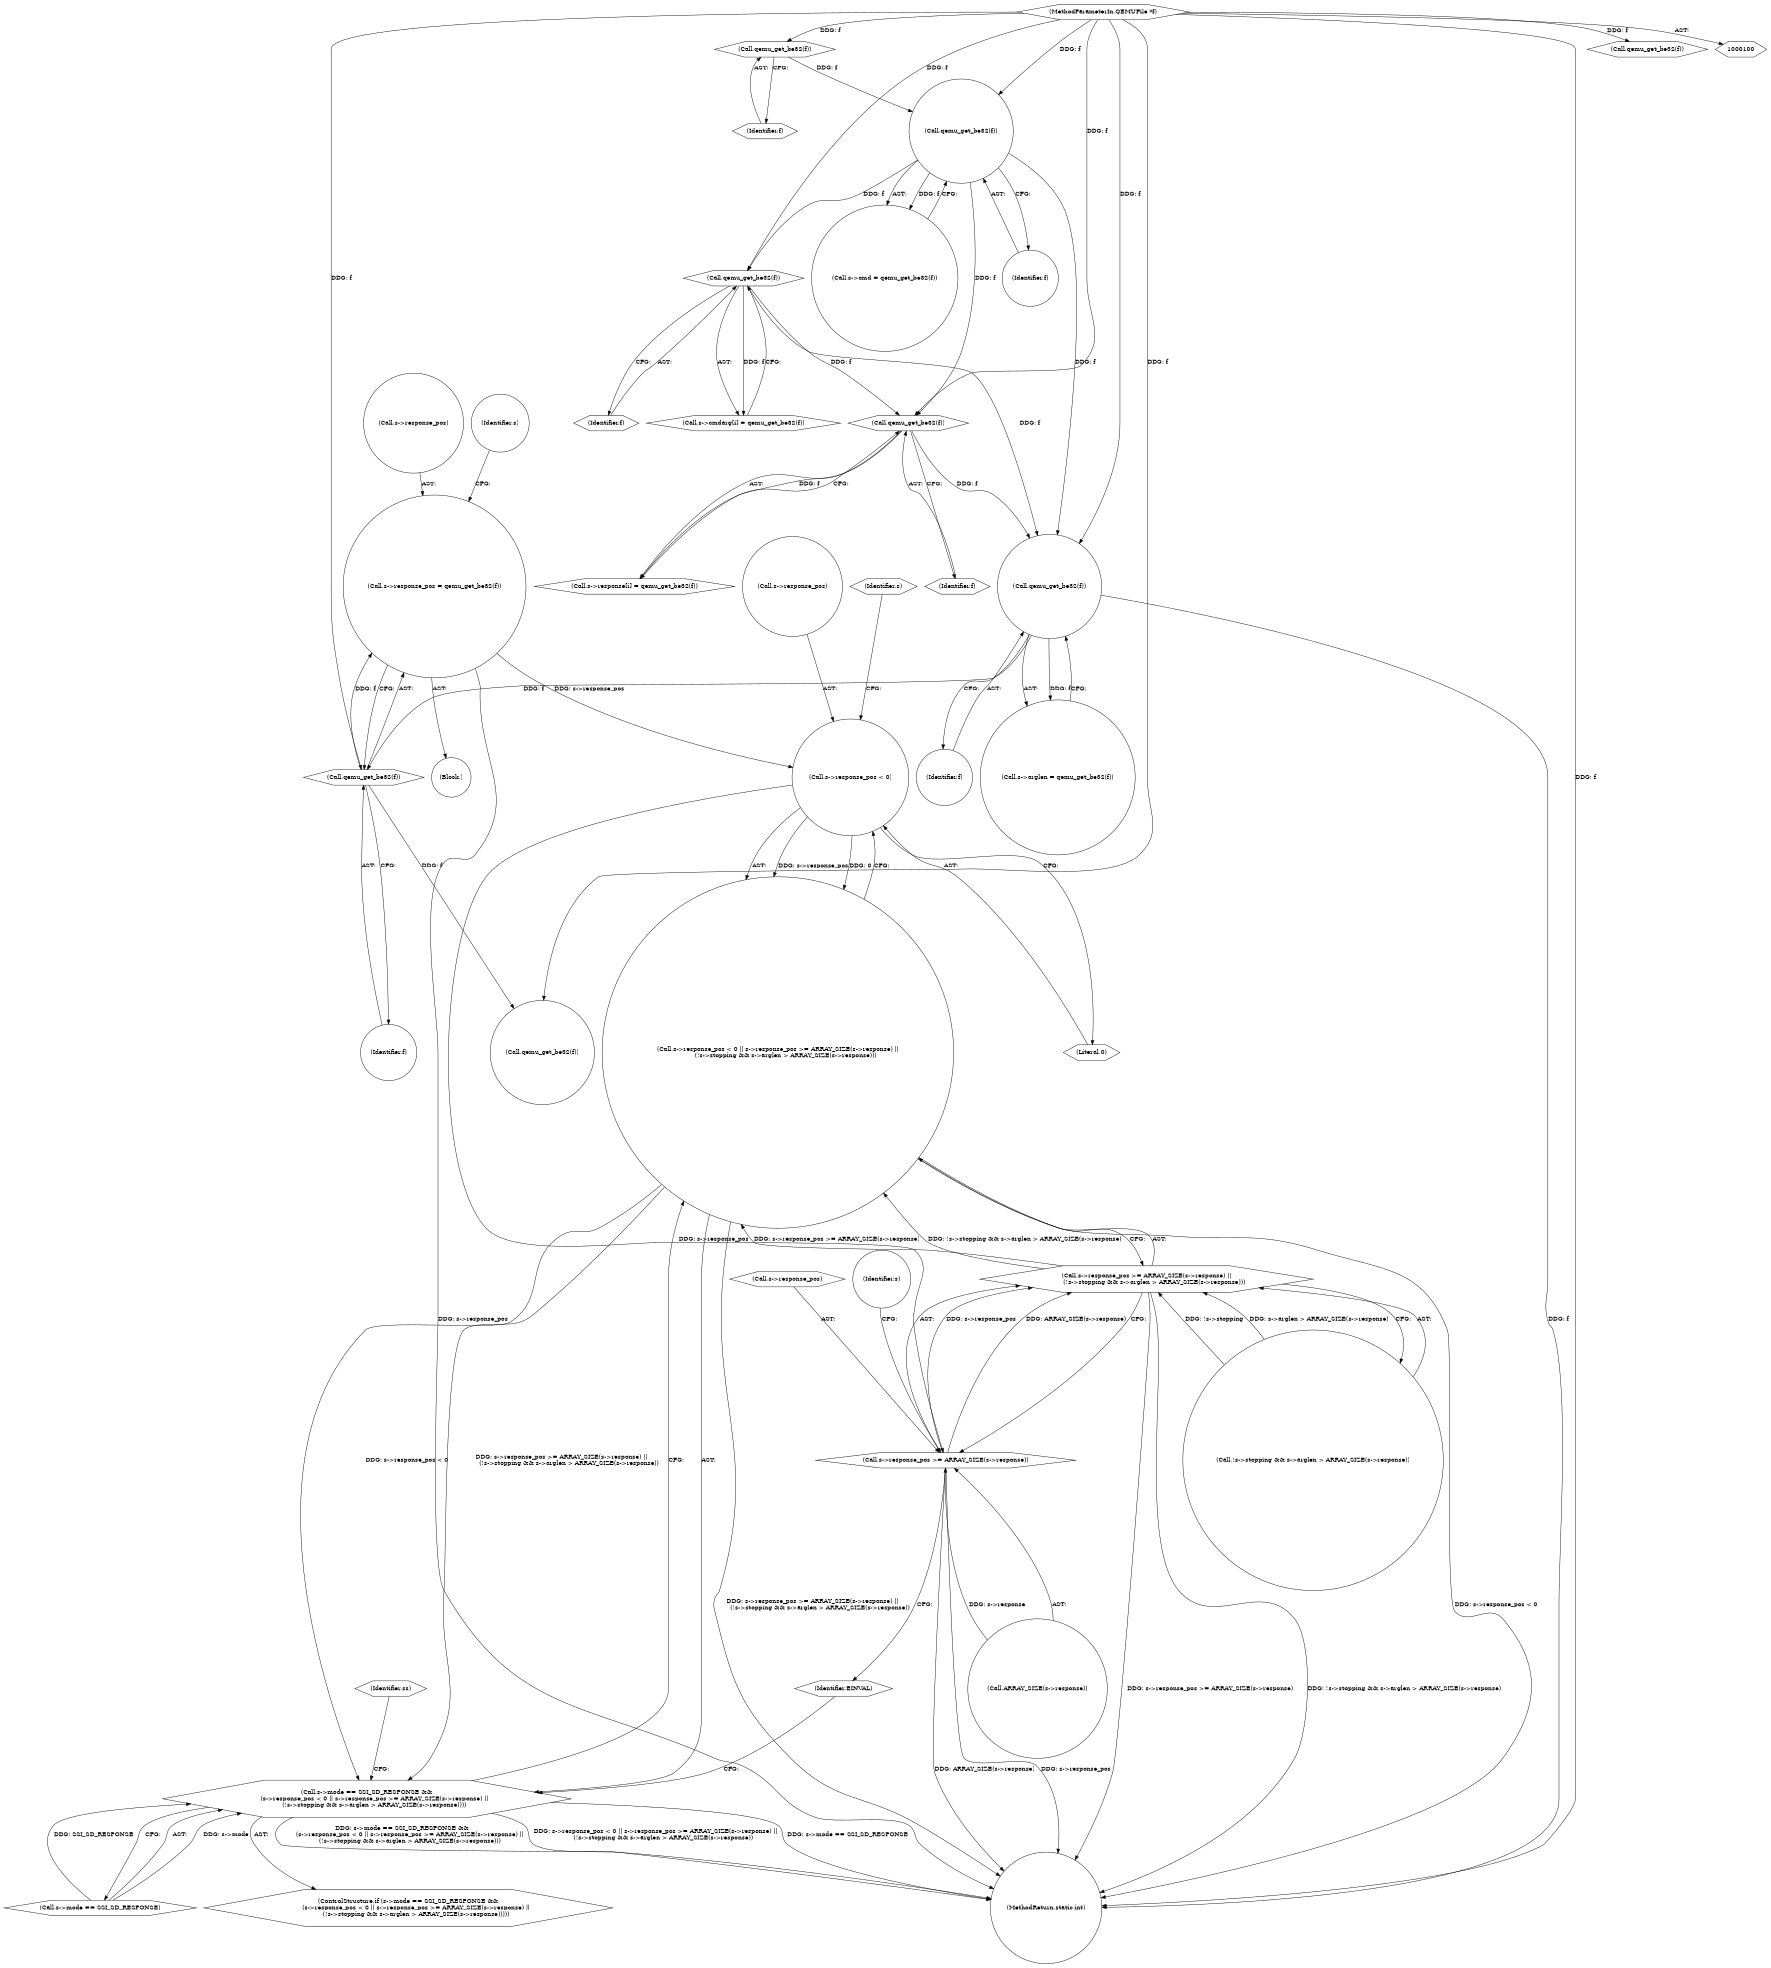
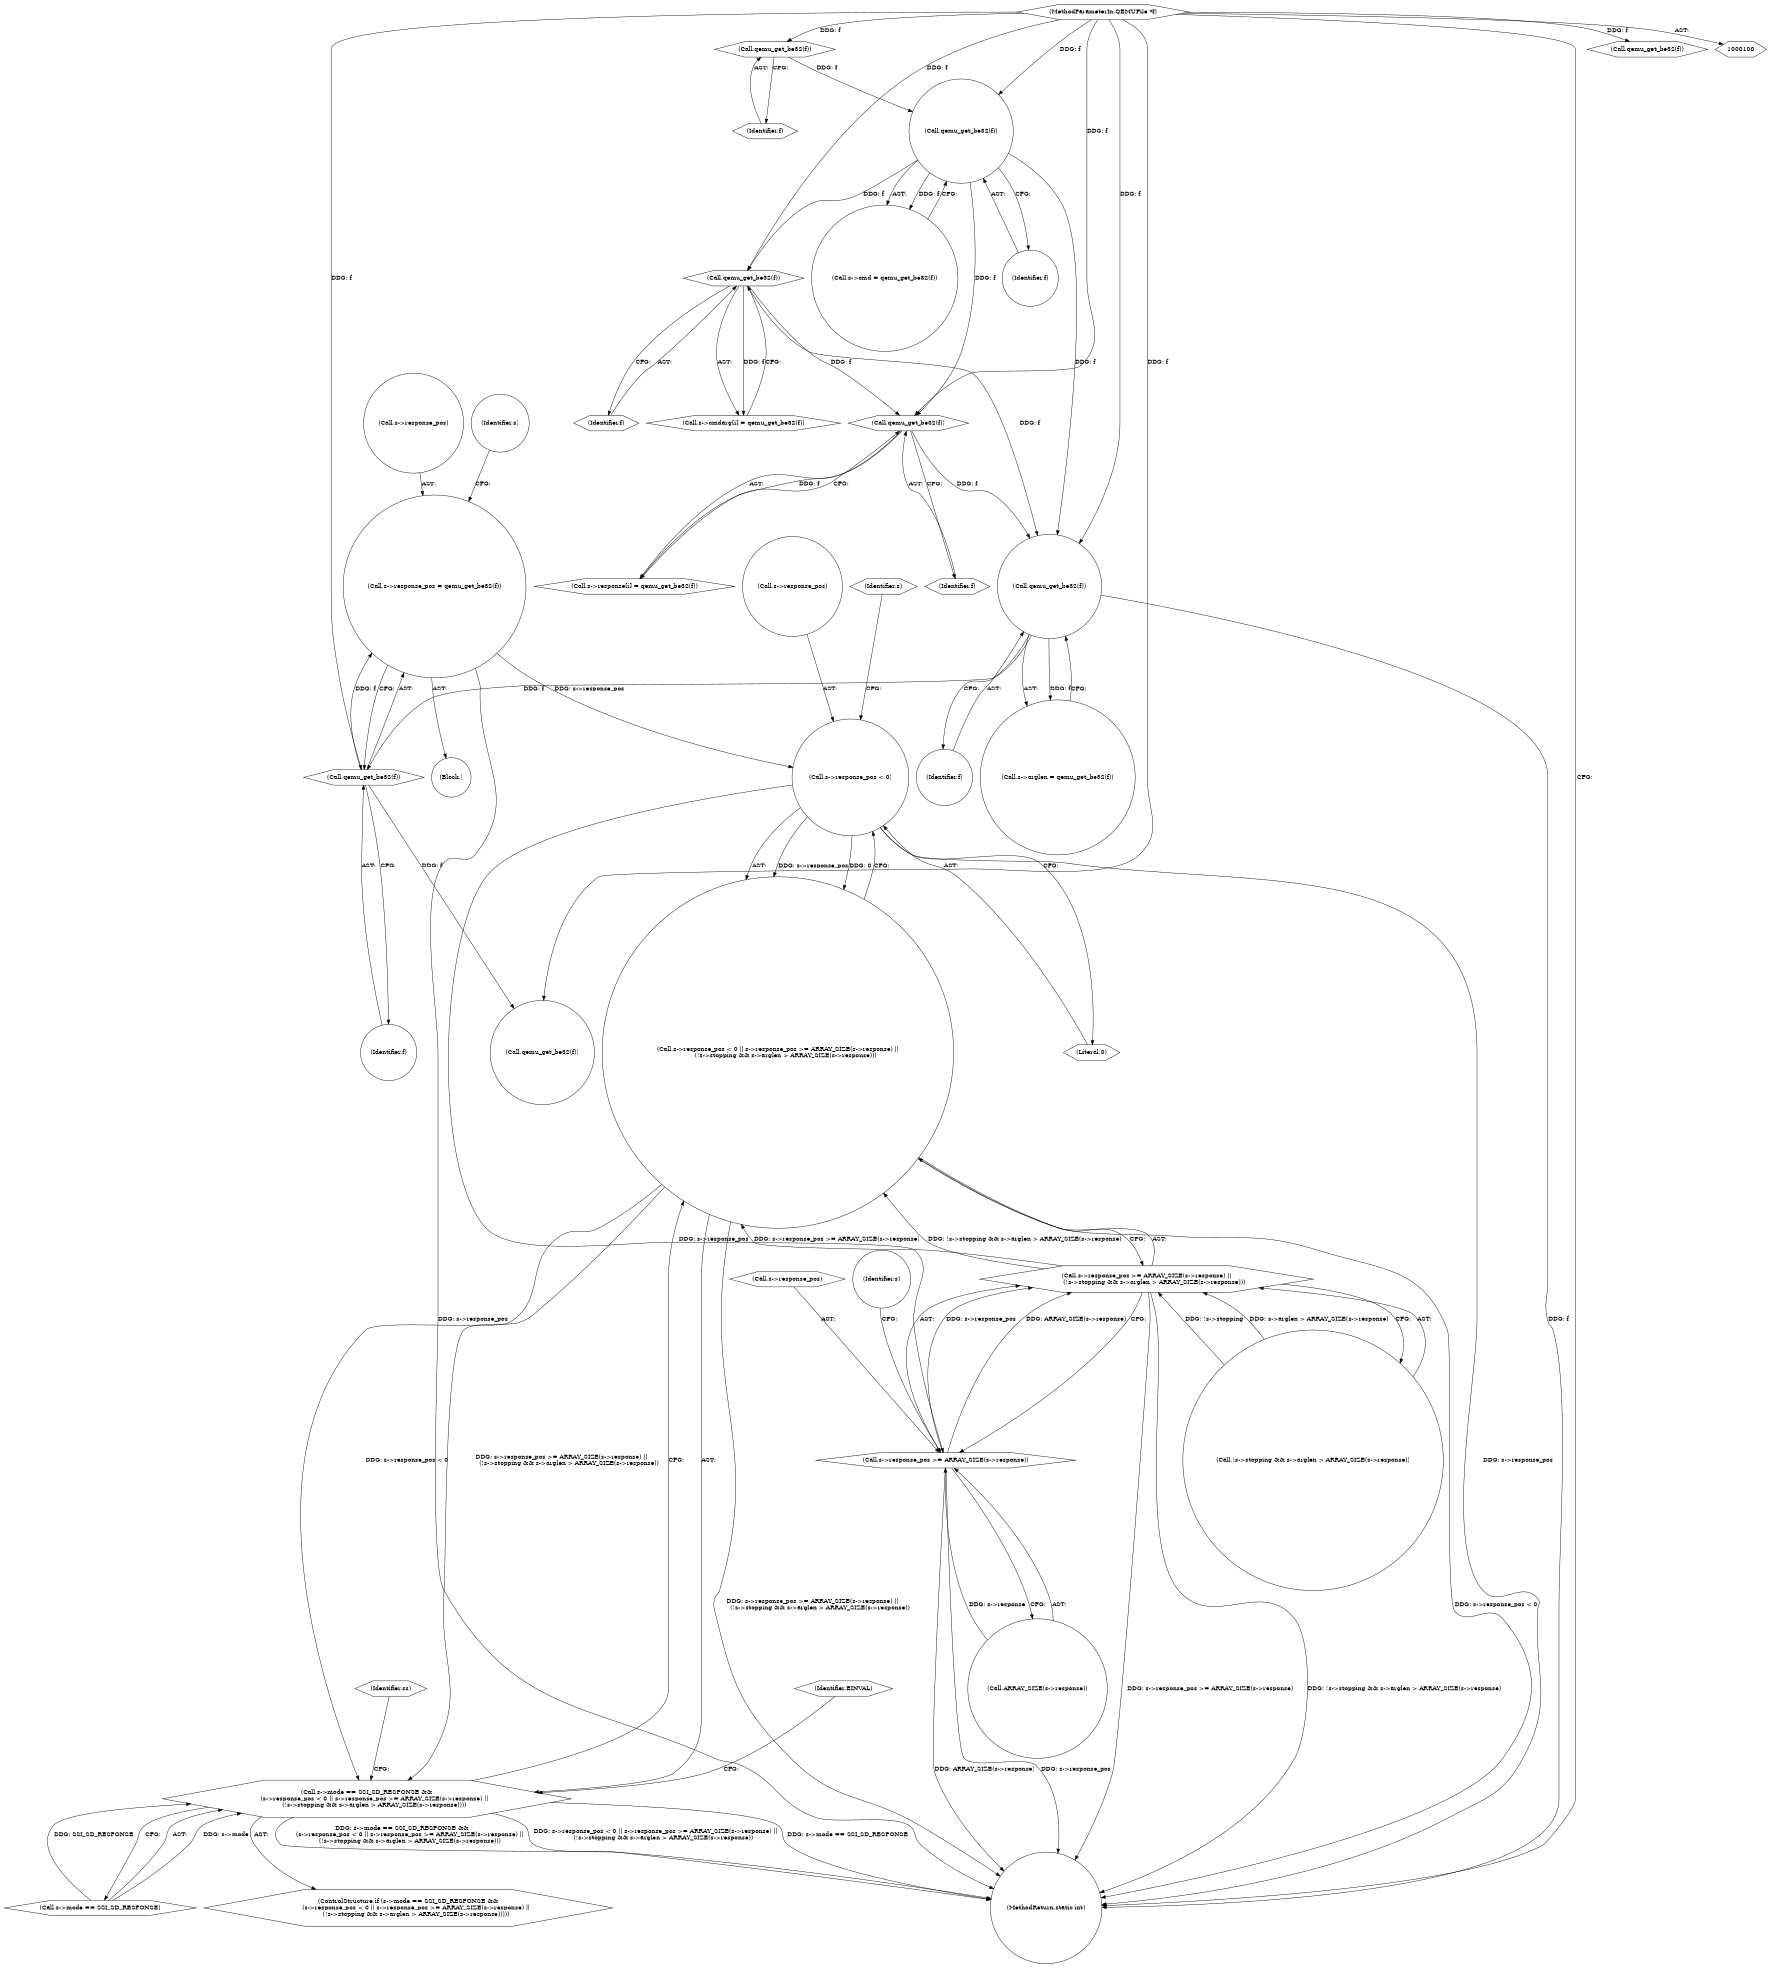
edge "(MethodParameterIn,QEMUFile *f)" -> "(MethodReturn,static int)": label "DDG: f" -> "CFG: "
edge "(Call,s->response_pos < 0)" -> "(MethodReturn,static int)": added, label "DDG: s->response_pos"
edge "(Call,s->response_pos >= ARRAY_SIZE(s->response))" -> "(Identifier,EINVAL)": now "(Call,s->response_pos >= ARRAY_SIZE(s->response))" -> "(Call,ARRAY_SIZE(s->response))"
